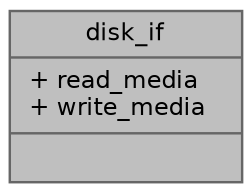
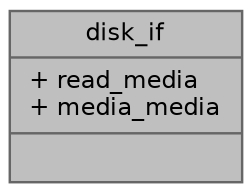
node "disk_if": text "+ write_media" -> "+ media_media"
